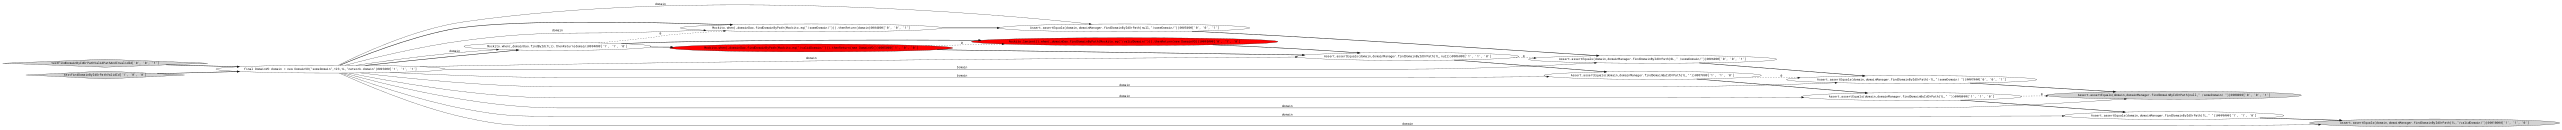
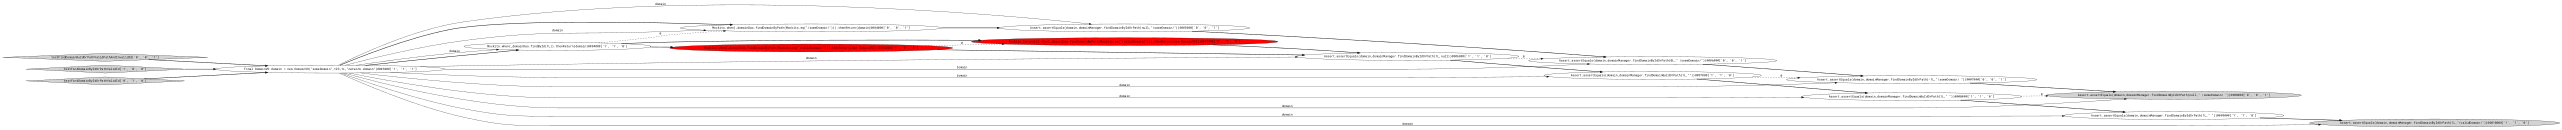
node "testFindDomainByIdOrPathValidId['0', '1', '0']": added
